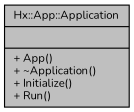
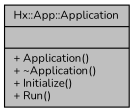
node "Hx::App::Application": text "+ App()" -> "+ Application()"
